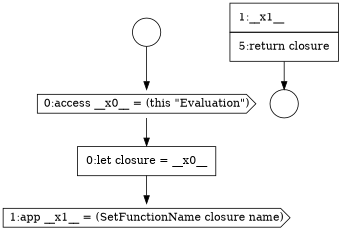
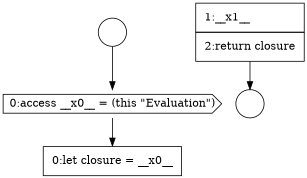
node "1:__x1__": text "5:return closure" -> "2:return closure"
node "1:app __x1__ = (SetFunctionName closure name)": removed
